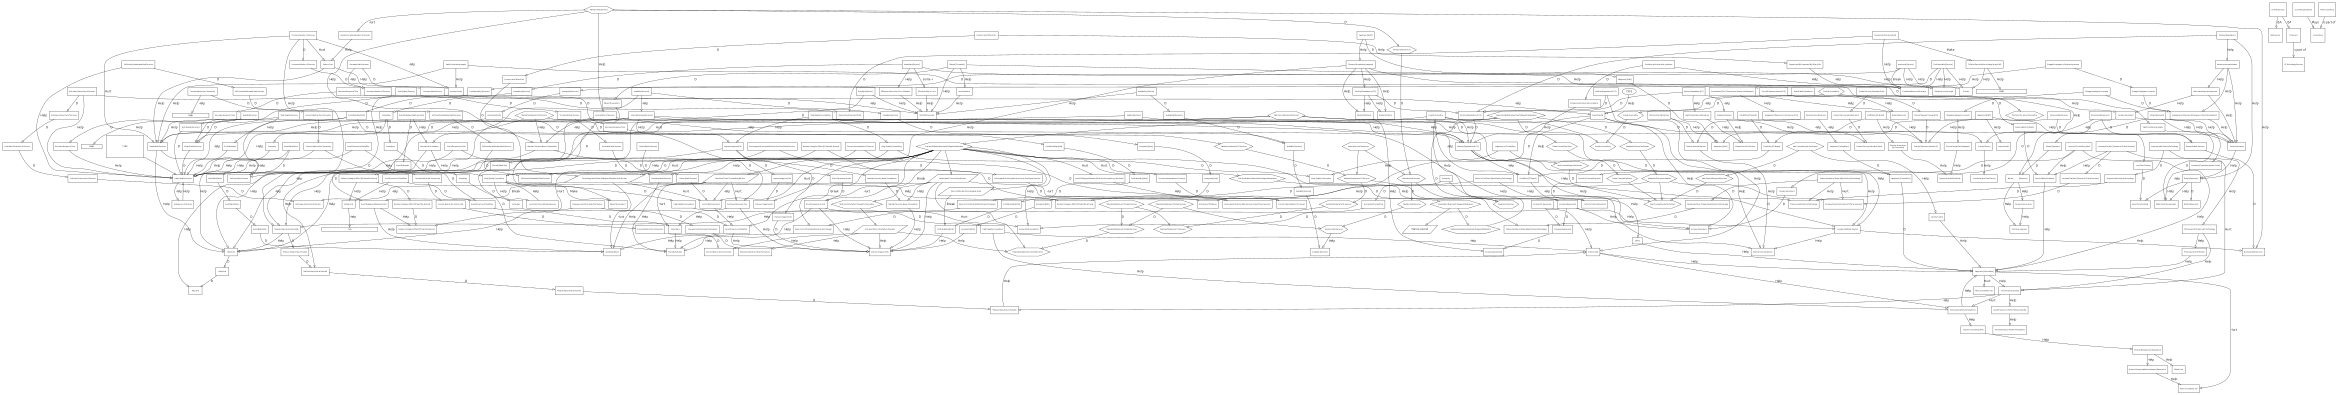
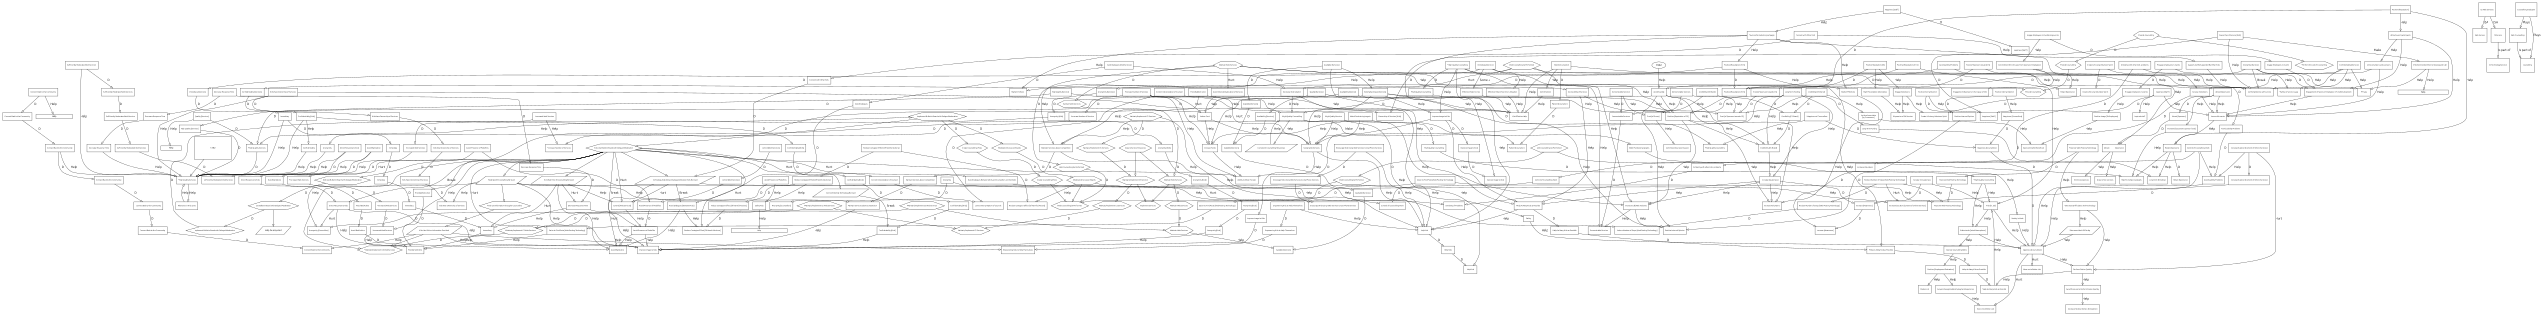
edge "Counselling Employee" -> "Web Counselling": added, label "Plays"
edge "Increase Funds" -> "Avoid Scandal": reversed
node "Consistent Counselling Responses": shape box -> parallelogram
edge "Acquire free services" -> "Minimize expenses": removed, label "Help"
node "*Decrease Work Difficulty": shape box -> parallelogram
edge "Perform Duties Quickly" -> "Enthusiastic [Work Atmosphere]": removed, label "Hurt"
